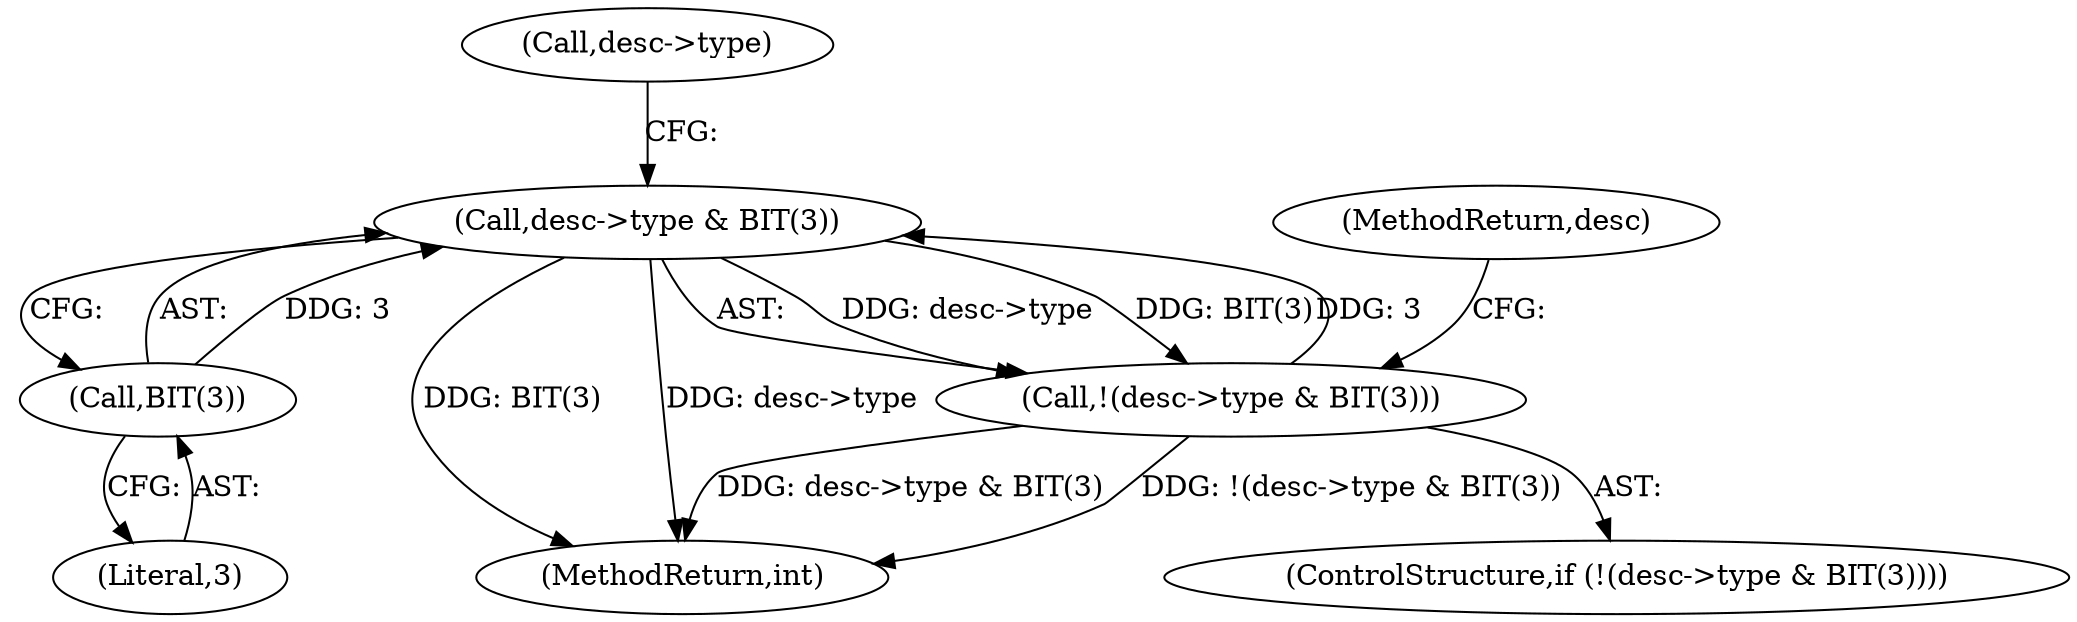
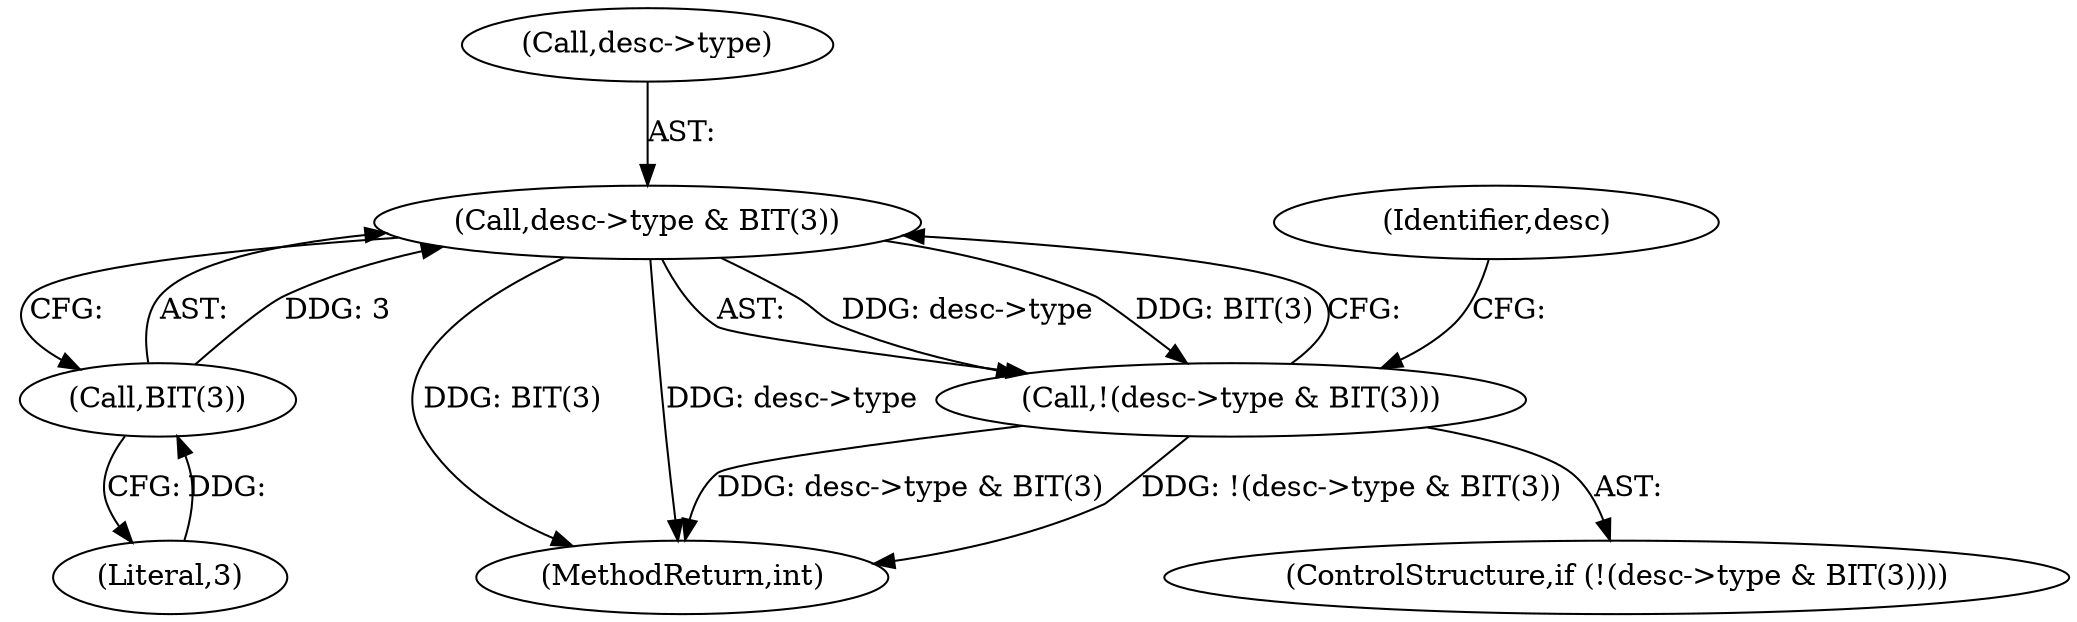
edge "(Call,desc->type)" -> "(Call,desc->type & BIT(3))": label "CFG: " -> "AST: "
node "(MethodReturn,desc)": label "(MethodReturn,desc)" -> "(Identifier,desc)"
edge "(Call,!(desc->type & BIT(3)))" -> "(Call,desc->type & BIT(3))": label "DDG: 3" -> "CFG: "
edge "(Literal,3)" -> "(Call,BIT(3))": label "AST: " -> "DDG: "
